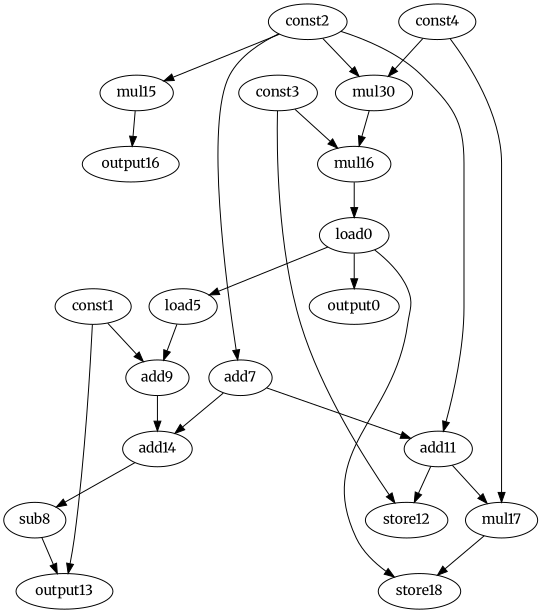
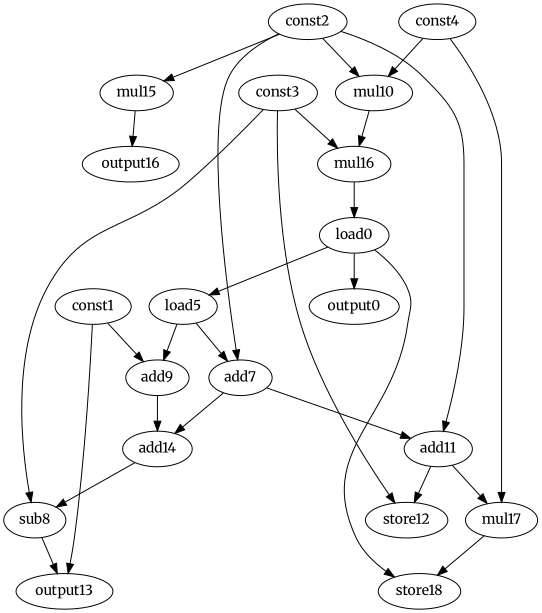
node "mul30": label "mul30" -> "mul10"
edge "const3" -> "sub8": added
edge "load5" -> "add7": added
